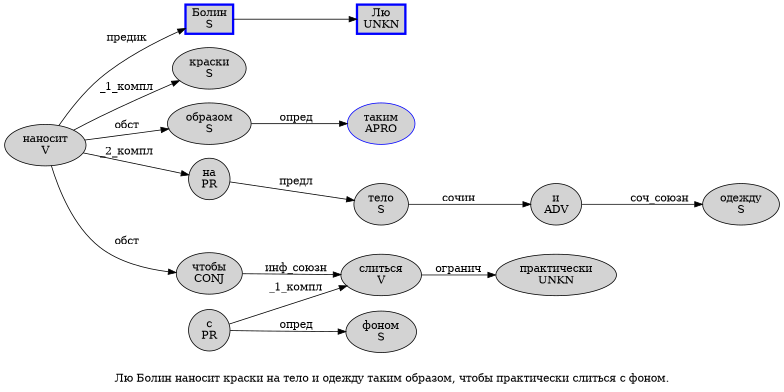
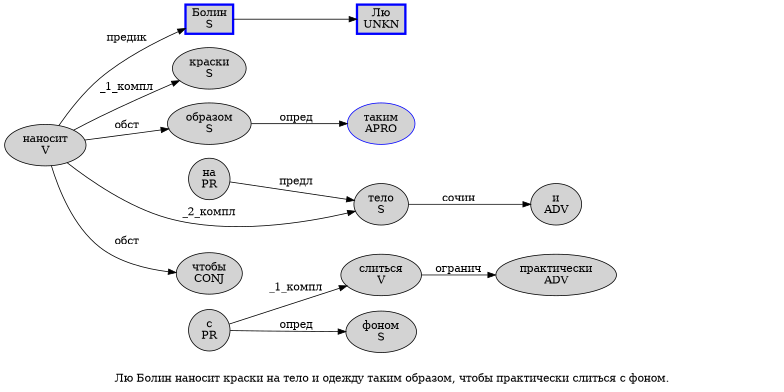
edge "наносит V" -> "на PR": now "наносит V" -> "тело S"
node "одежду S": removed
edge "чтобы CONJ" -> "слиться V": removed, label "инф_союзн"
node "практически UNKN": label "практически UNKN" -> "практически ADV"
